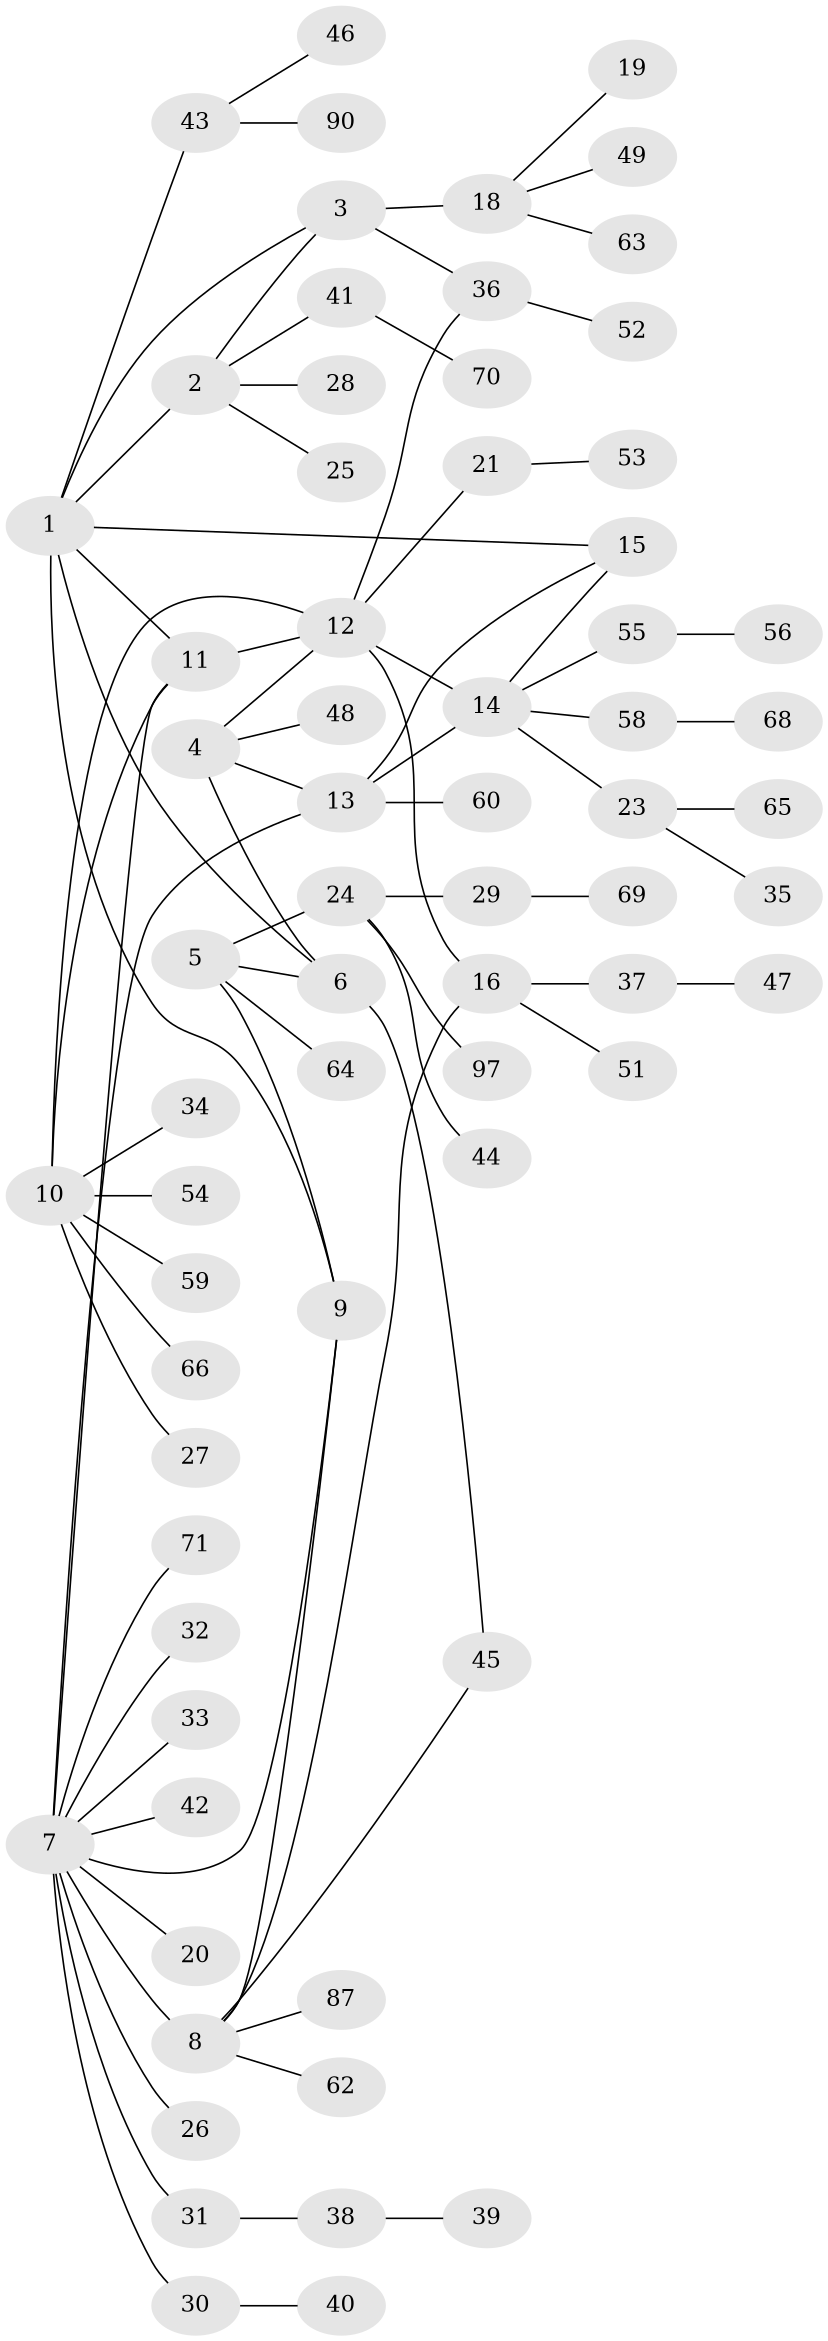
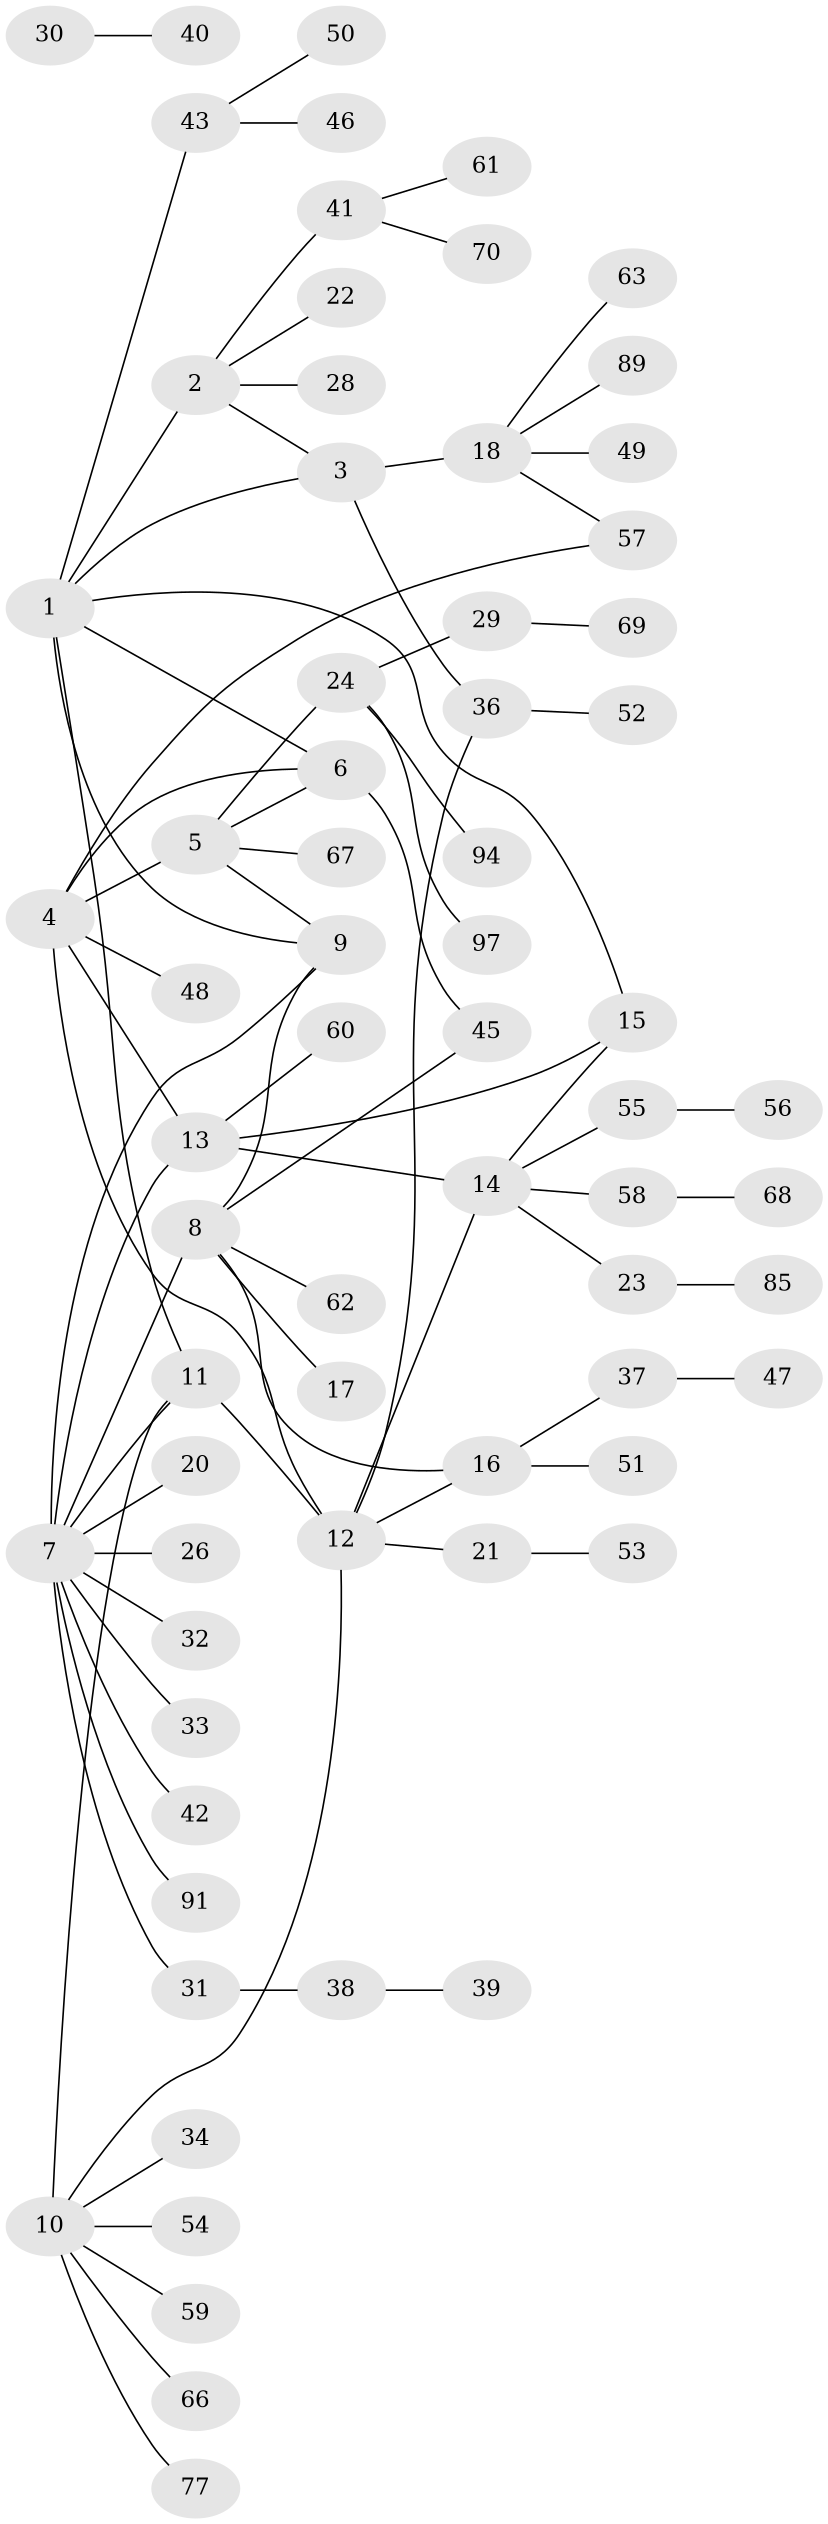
node "19": label "19" -> "89"
node "90": label "90" -> "50"
node "61": added
node "25": label "25" -> "22"
node "57": added
node "65": label "65" -> "85"
edge "5" -- "4": added
node "35": removed
node "64": label "64" -> "67"
node "44": label "44" -> "94"
node "27": label "27" -> "77"
node "71": label "71" -> "91"
node "87": label "87" -> "17"
edge "7" -- "30": removed
